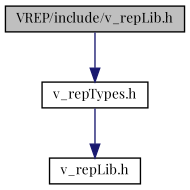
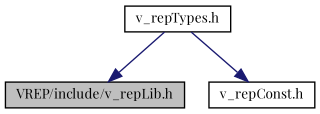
edge "VREP/include/v_repLib.h" -> "v_repTypes.h": reversed
node "v_repLib.h": label "v_repLib.h" -> "v_repConst.h"
